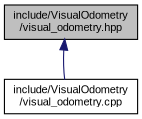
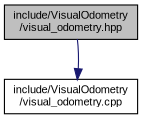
edge "include/VisualOdometry /visual_odometry.cpp" -> "include/VisualOdometry /visual_odometry.hpp": reversed
